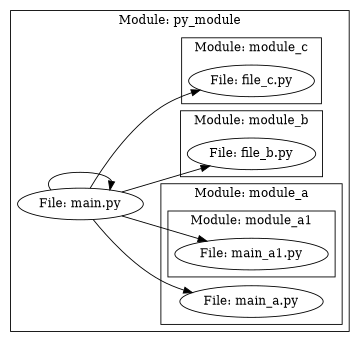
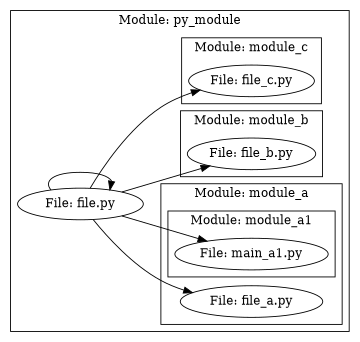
node "File: main.py": label "File: main.py" -> "File: file.py"
node "File: main_a.py": label "File: main_a.py" -> "File: file_a.py"
